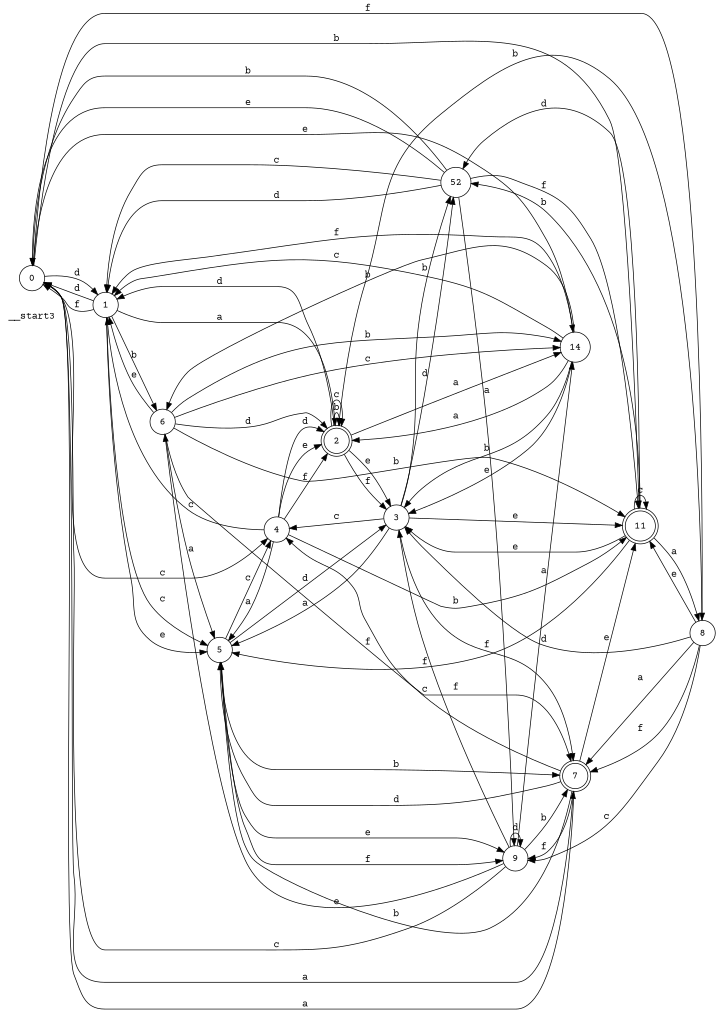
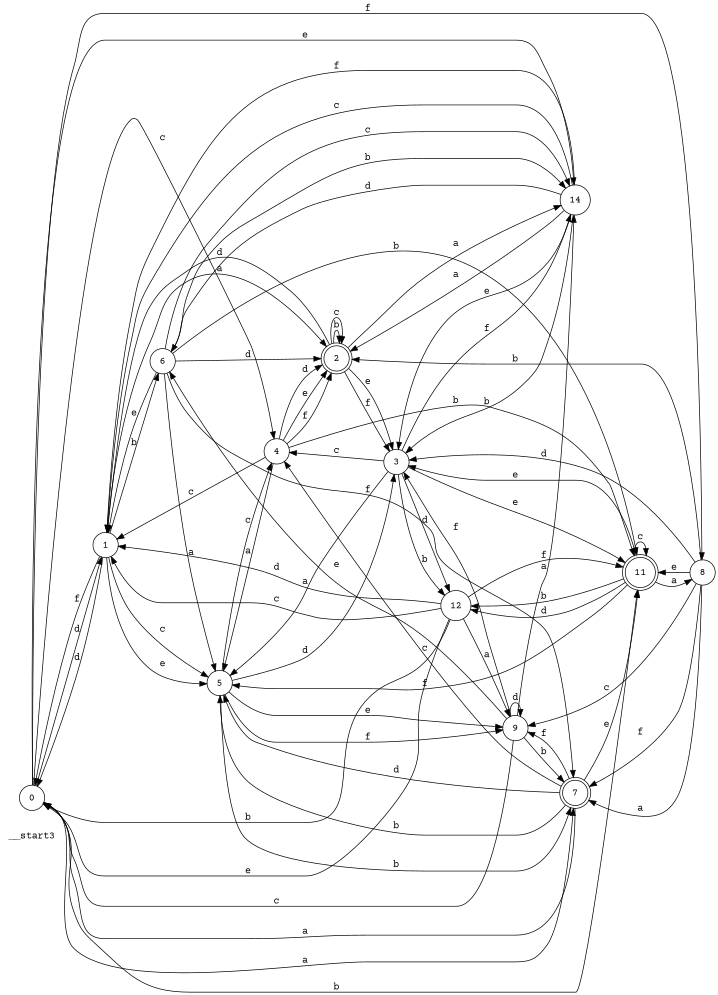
node "52": label "52" -> "12"
edge "14" -> "6": label "b" -> "d"
edge "3" -> "7": now "3" -> "14"
